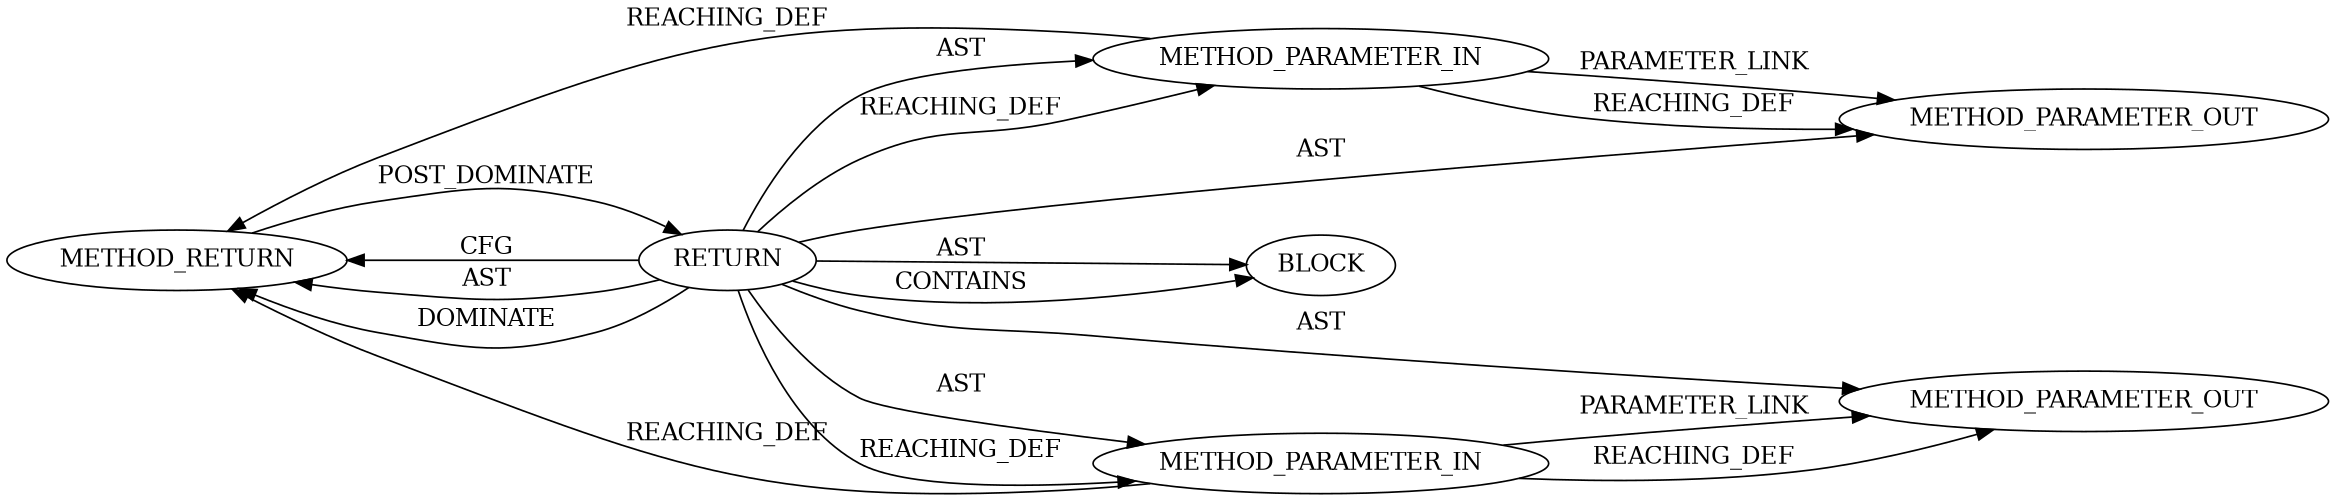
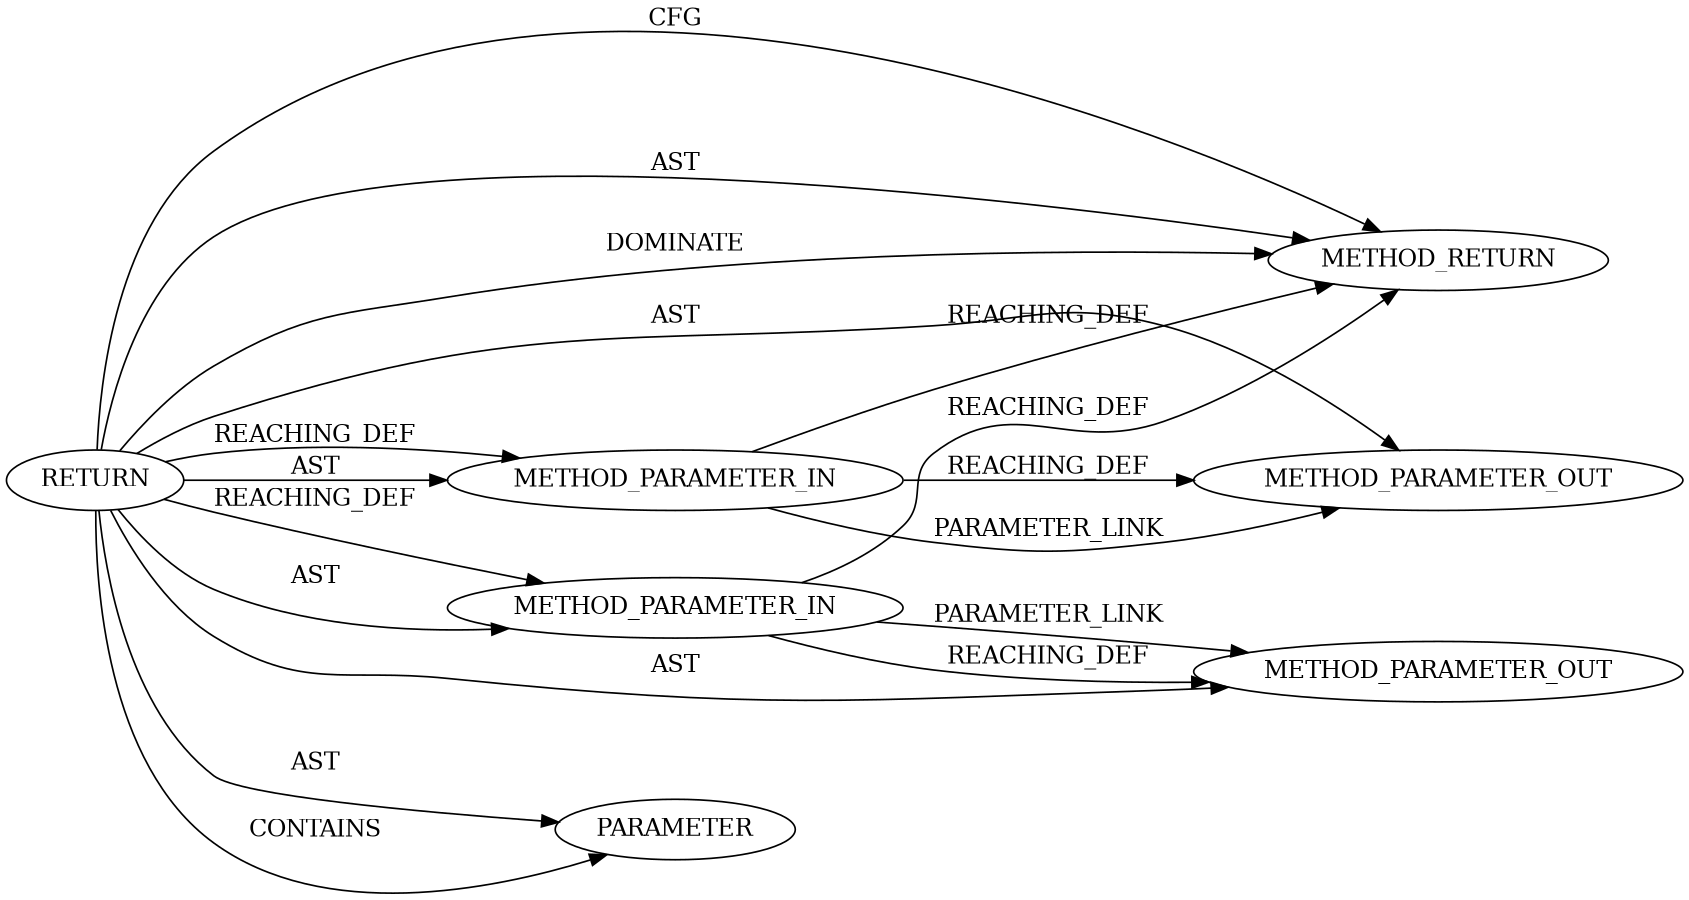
edge "METHOD_RETURN" -> "RETURN": removed, label "POST_DOMINATE"
node "BLOCK": label "BLOCK" -> "PARAMETER"
